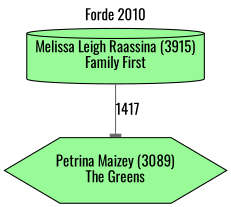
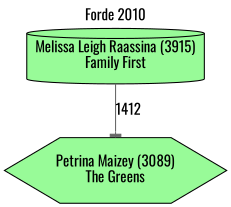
edge "Melissa Leigh Raassina (3915) Family First" -> "Petrina Maizey (3089) The Greens": label "1417" -> "1412"
